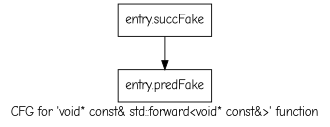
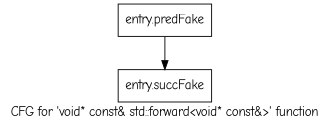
edge "entry.succFake" -> "entry.predFake": reversed
